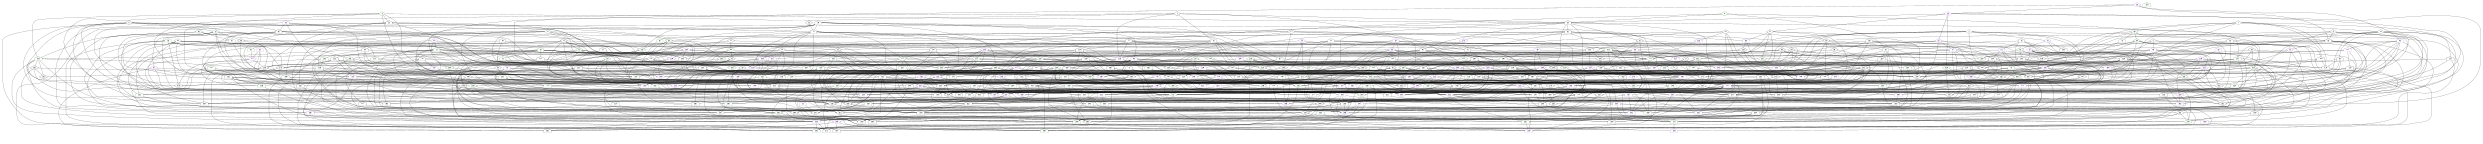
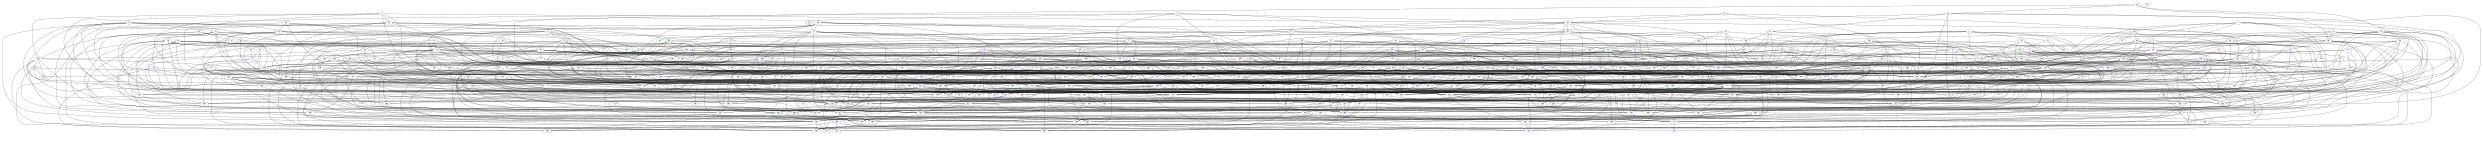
node "100": added
